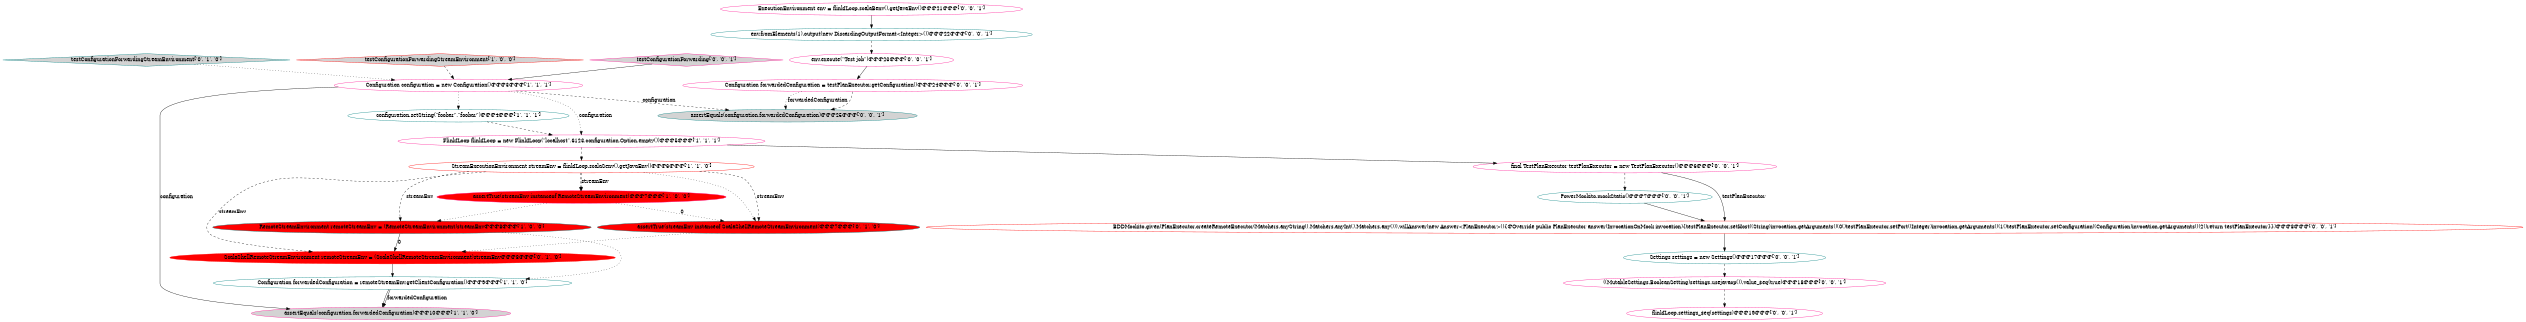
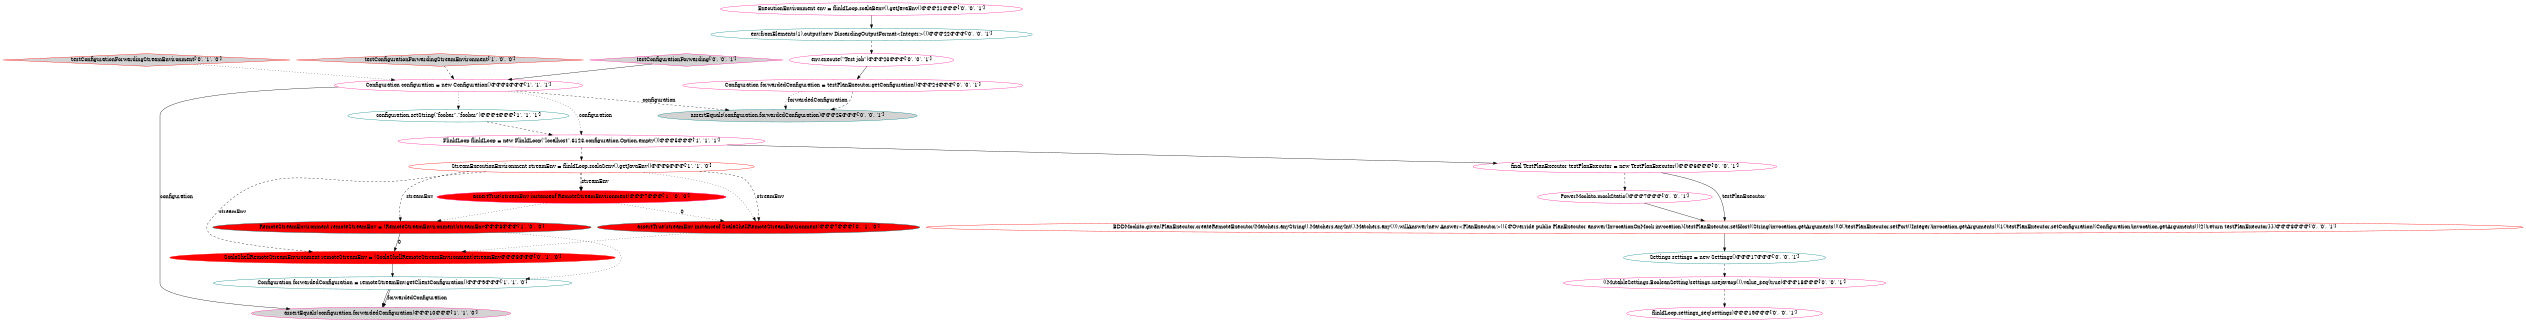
node "testConfigurationForwardingStreamEnvironment['0', '1', '0']": color teal -> red
node "PowerMockito.mockStatic()@@@7@@@['0', '0', '1']": color teal -> deeppink
